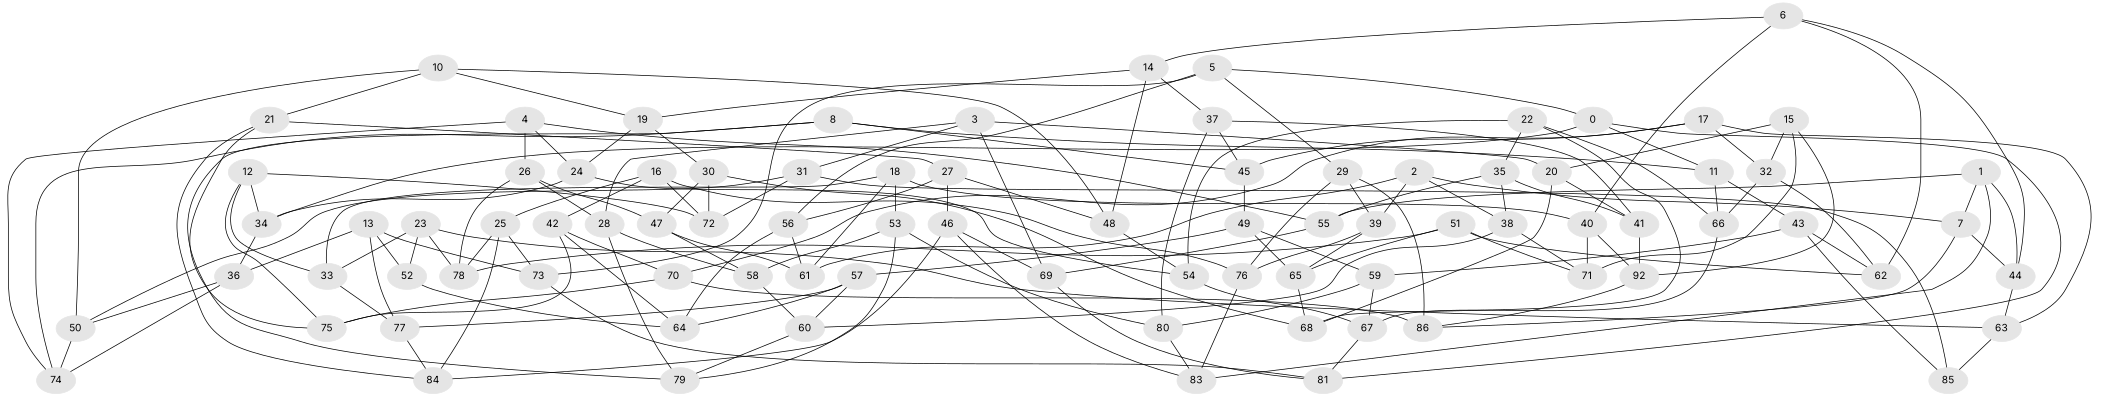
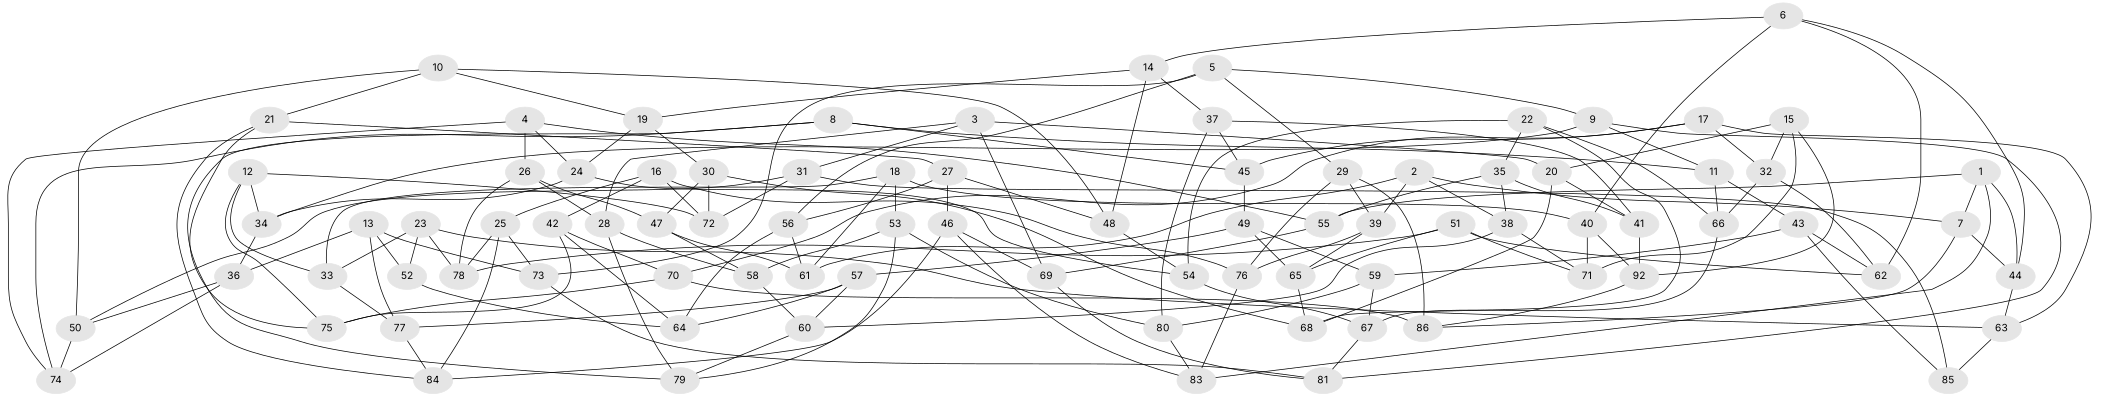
node "0": label "0" -> "9"
